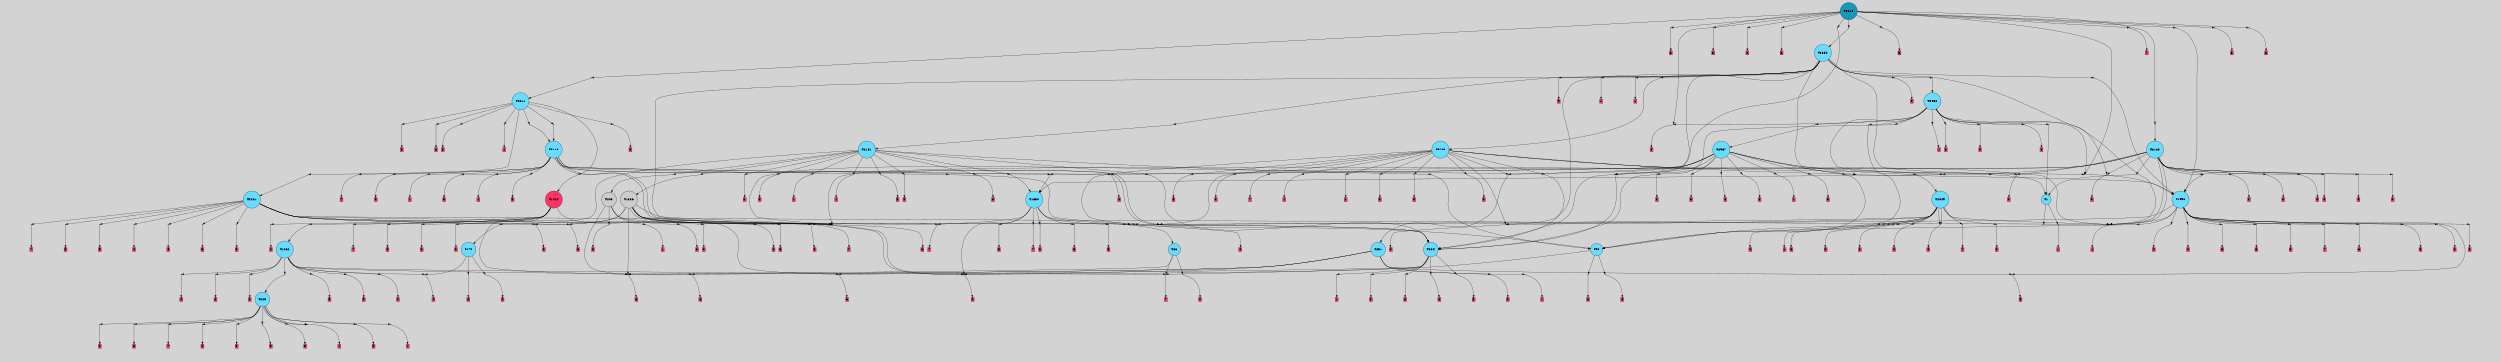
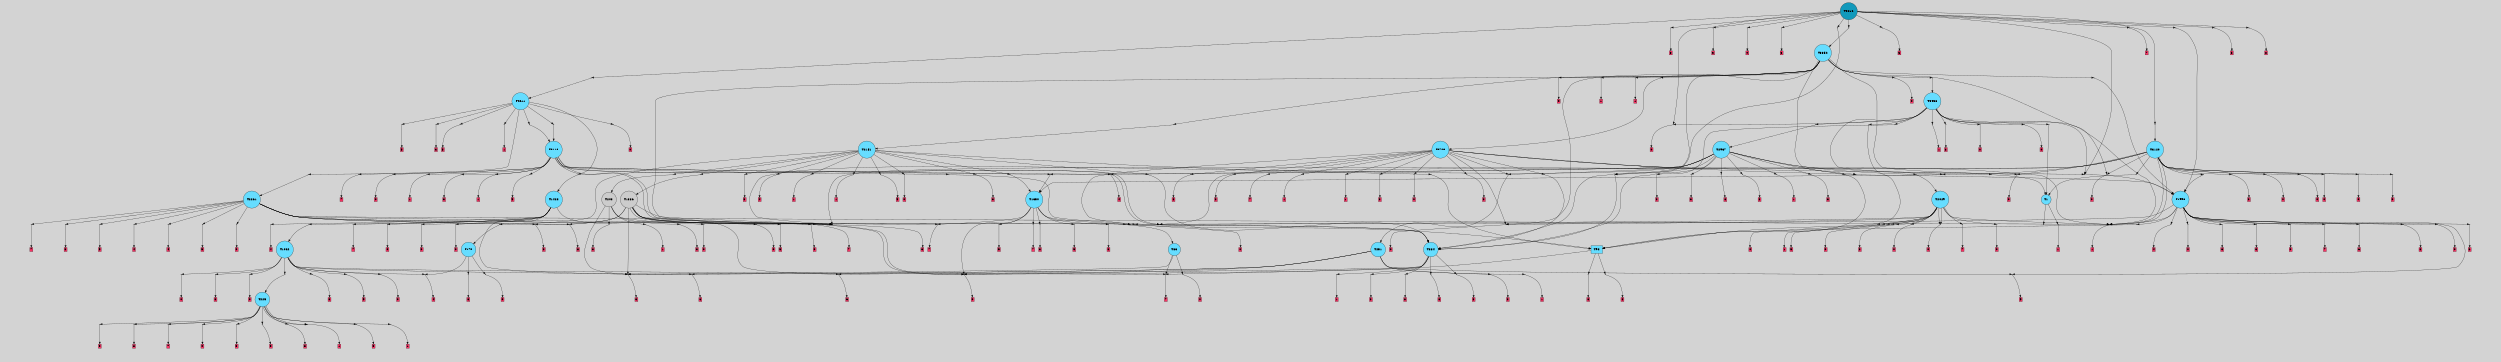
node "T1423": fillcolor #ff3366 -> #66ddff
node "T93": shape circle -> box
